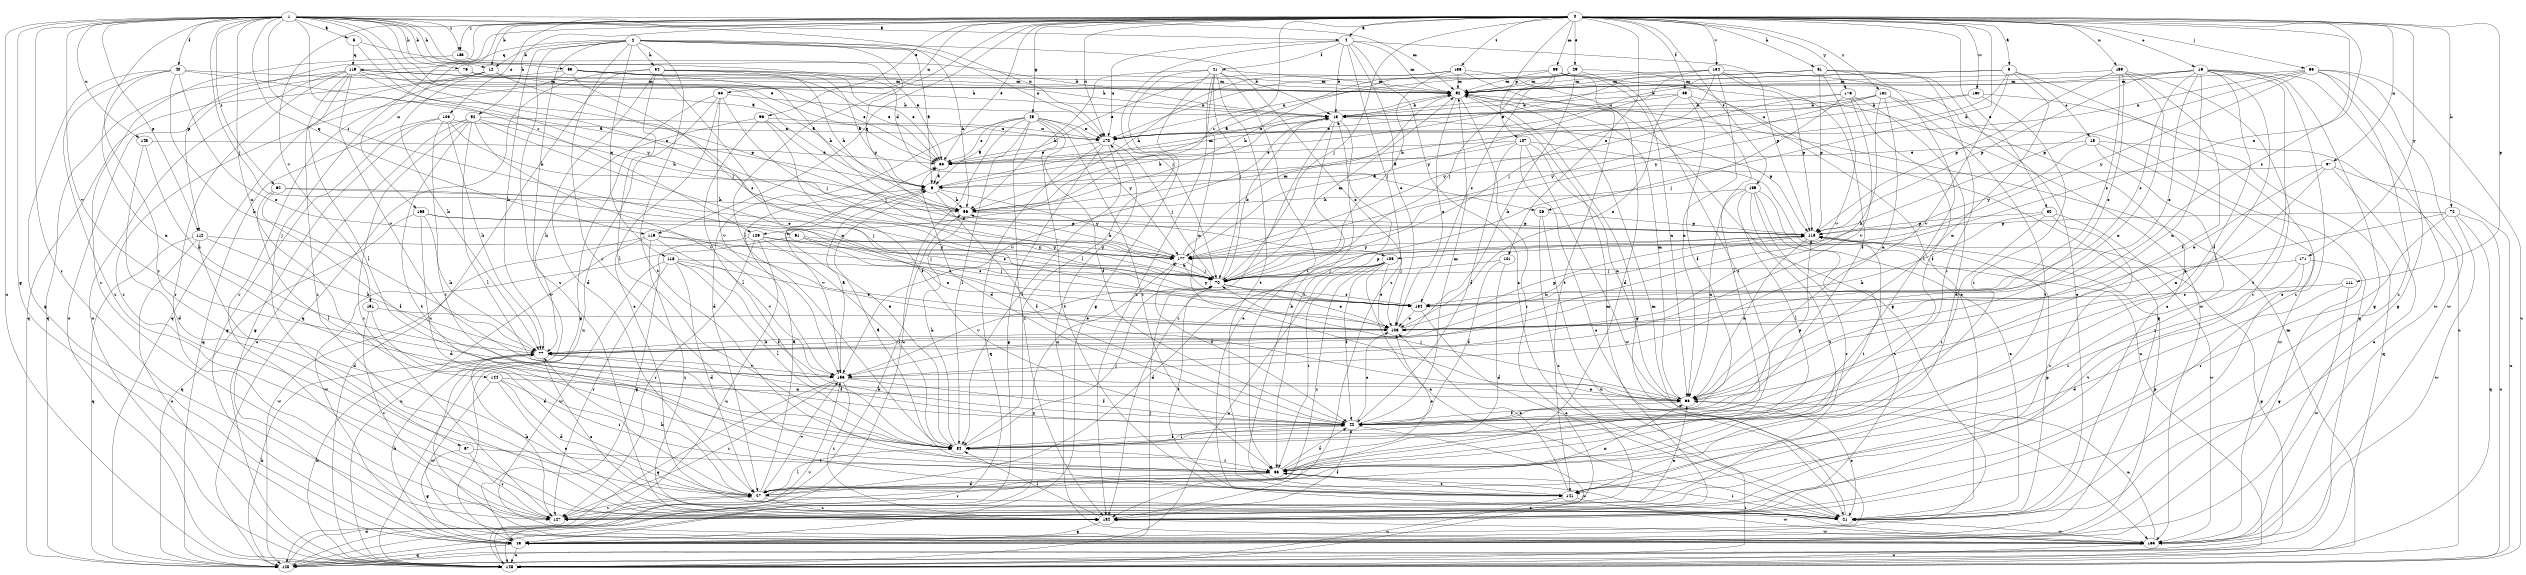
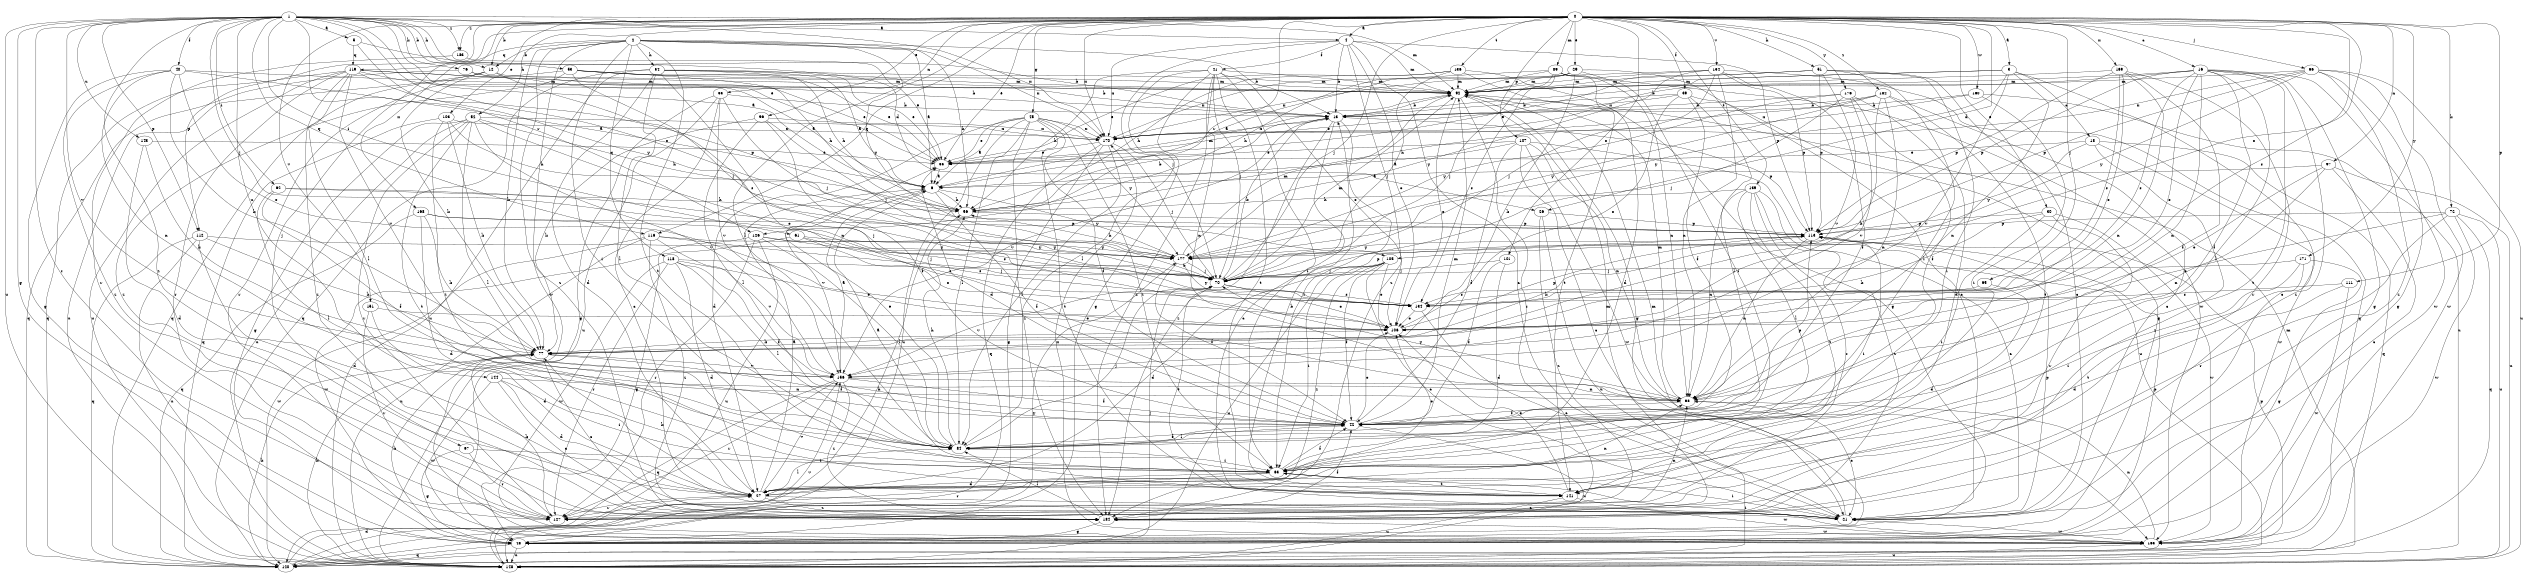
node "65": added
edge "98" -> "70": label "j" -> "y"
edge "103" -> "48": removed, label "g"
